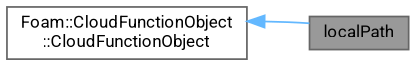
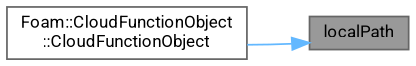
edge "localPath" -> "Foam::CloudFunctionObject ::CloudFunctionObject": reversed
